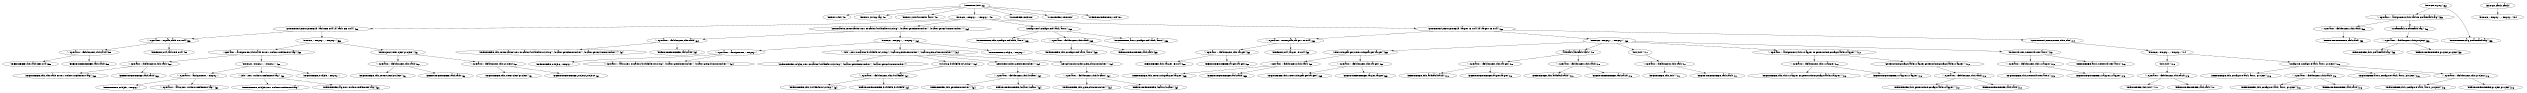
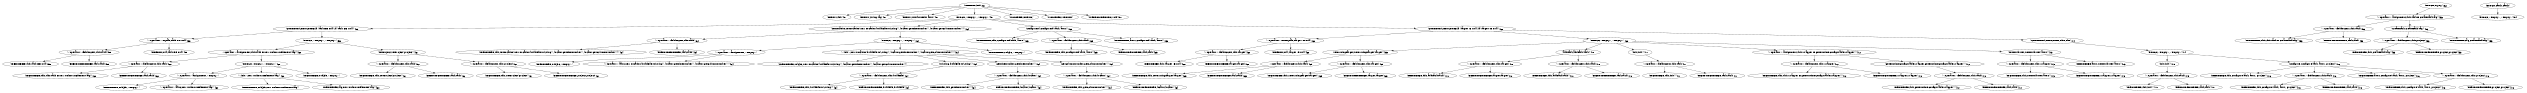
edge "(BLOCK,try,try)" -> "(IDENTIFIER,tag,createTask(tag))": now "(createTask,createTask(tag))" -> "(IDENTIFIER,tag,createTask(tag))"
node "(IDENTIFIER,this,this.task = createTask(tag))": added
